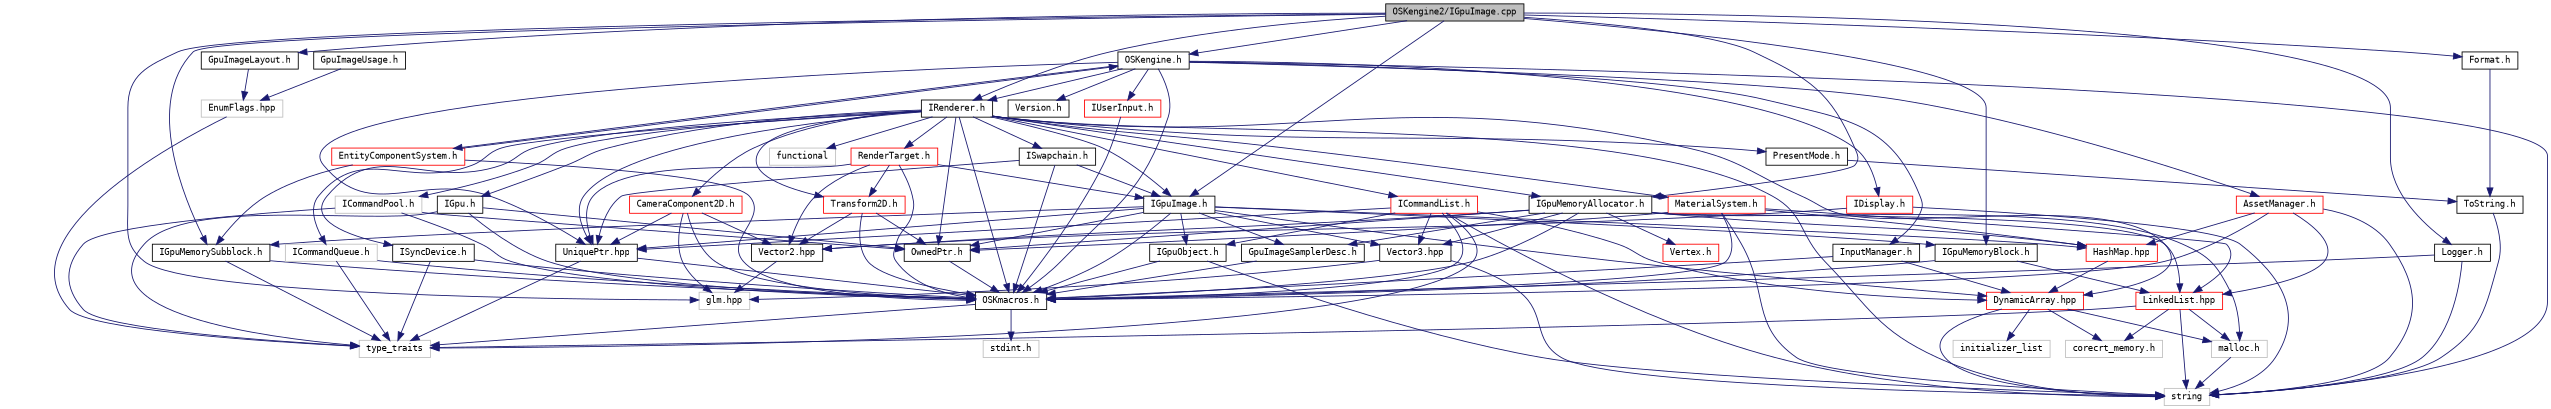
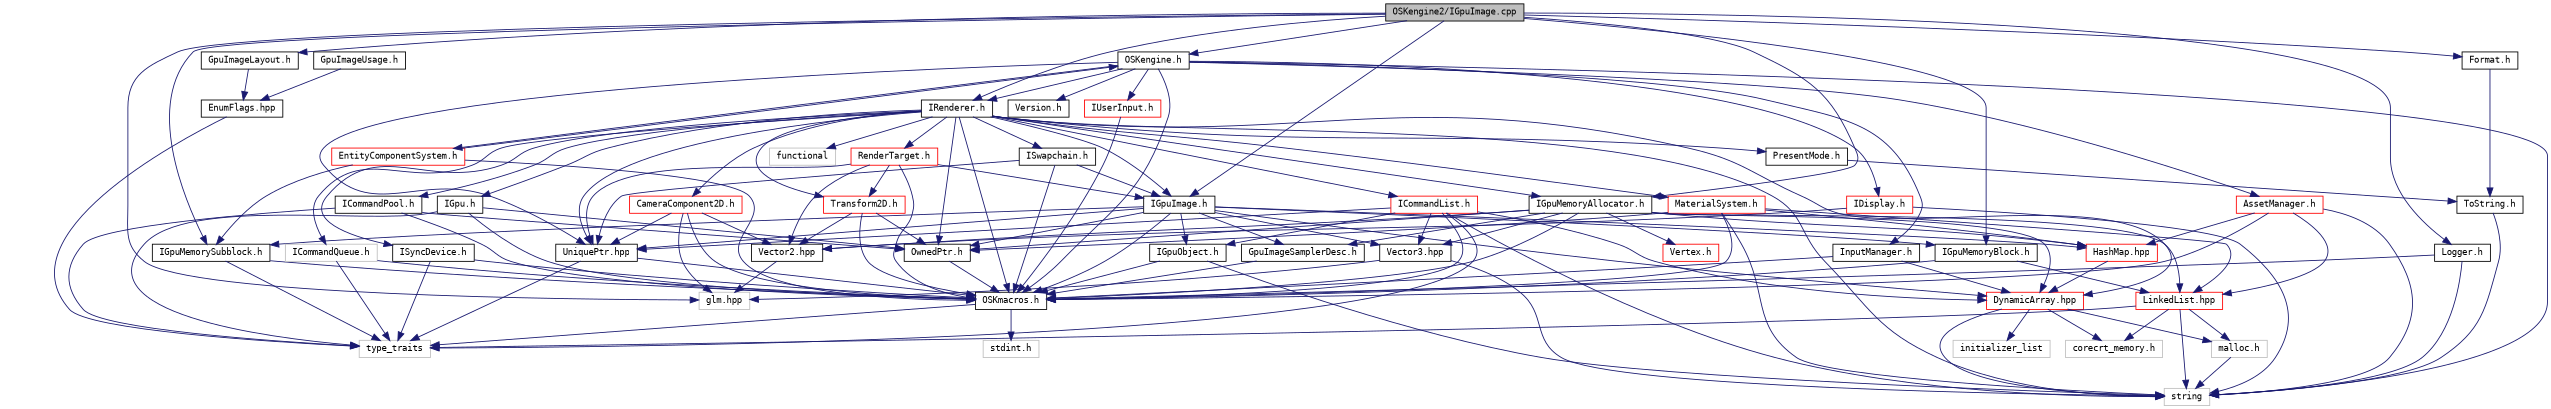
node "EnumFlags.hpp": color grey75 -> black
node "ICommandPool.h": color grey75 -> black
edge "IGpuMemoryAllocator.h" -> "malloc.h": now "IGpuMemoryAllocator.h" -> "DynamicArray.hpp"
